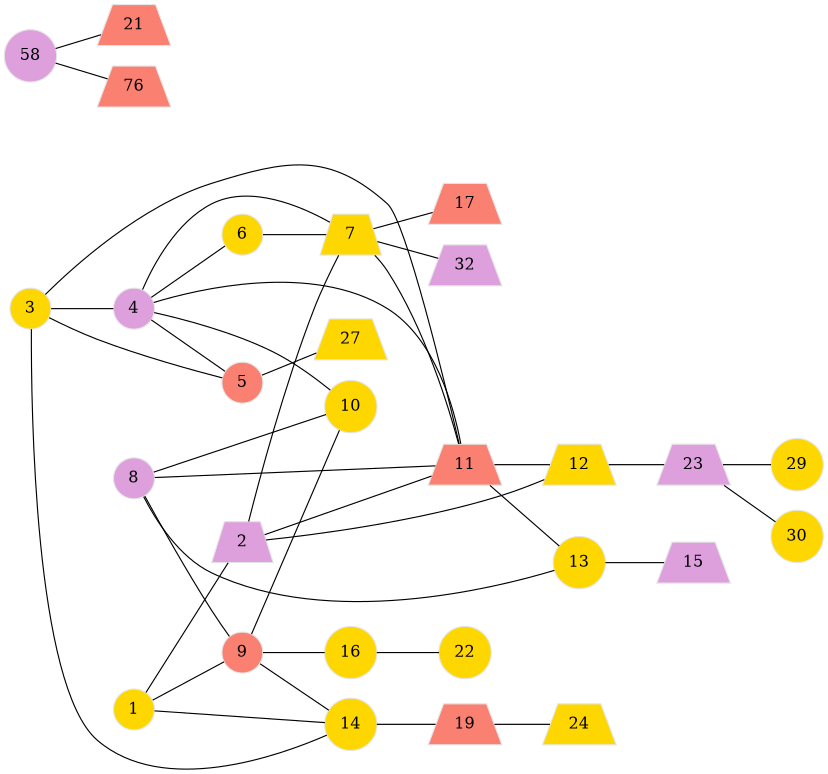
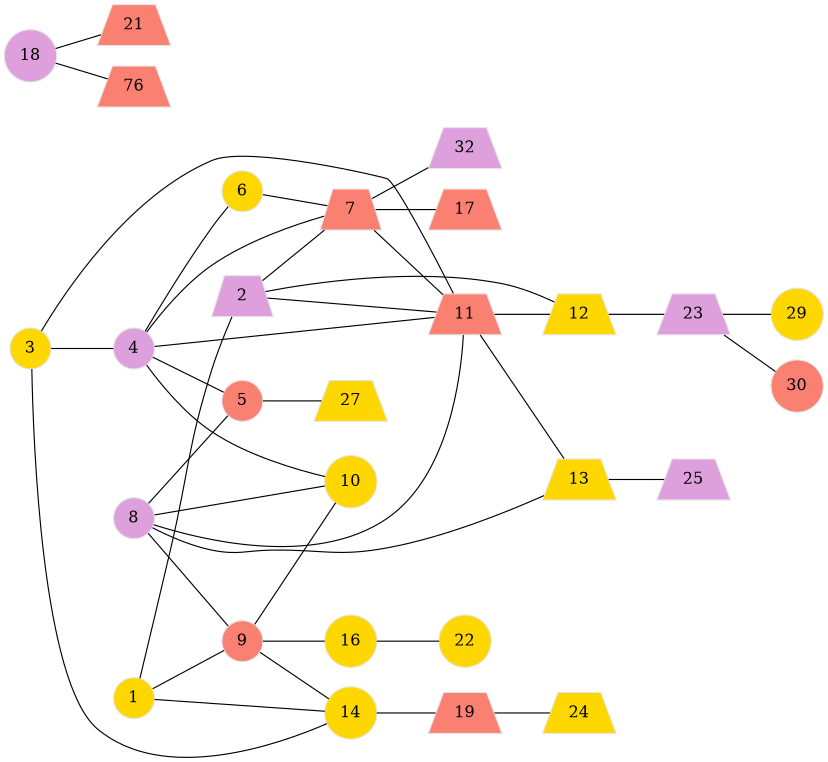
node "58": label "58" -> "18"
node "7": fillcolor gold -> salmon
edge "3" -- "5": now "8" -- "5"
node "30": fillcolor gold -> salmon
node "13": shape circle -> trapezium
node "15": label "15" -> "25"
